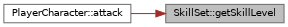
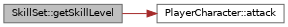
edge "PlayerCharacter::attack" -> "SkillSet::getSkillLevel": reversed
